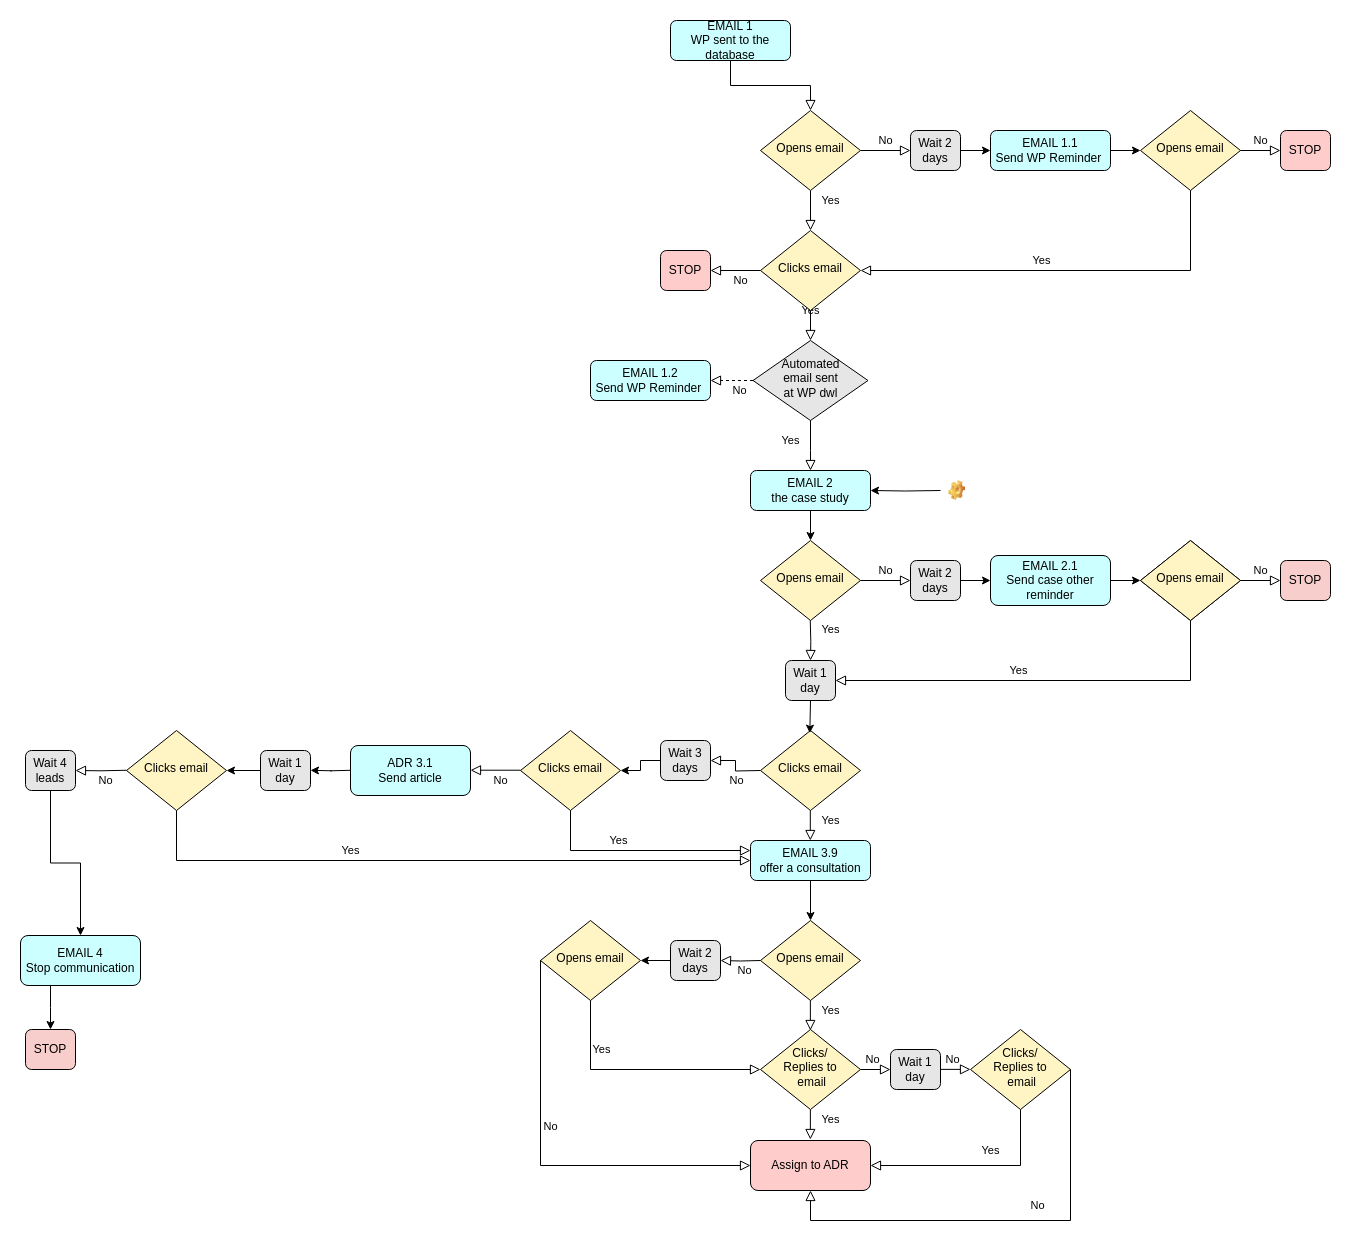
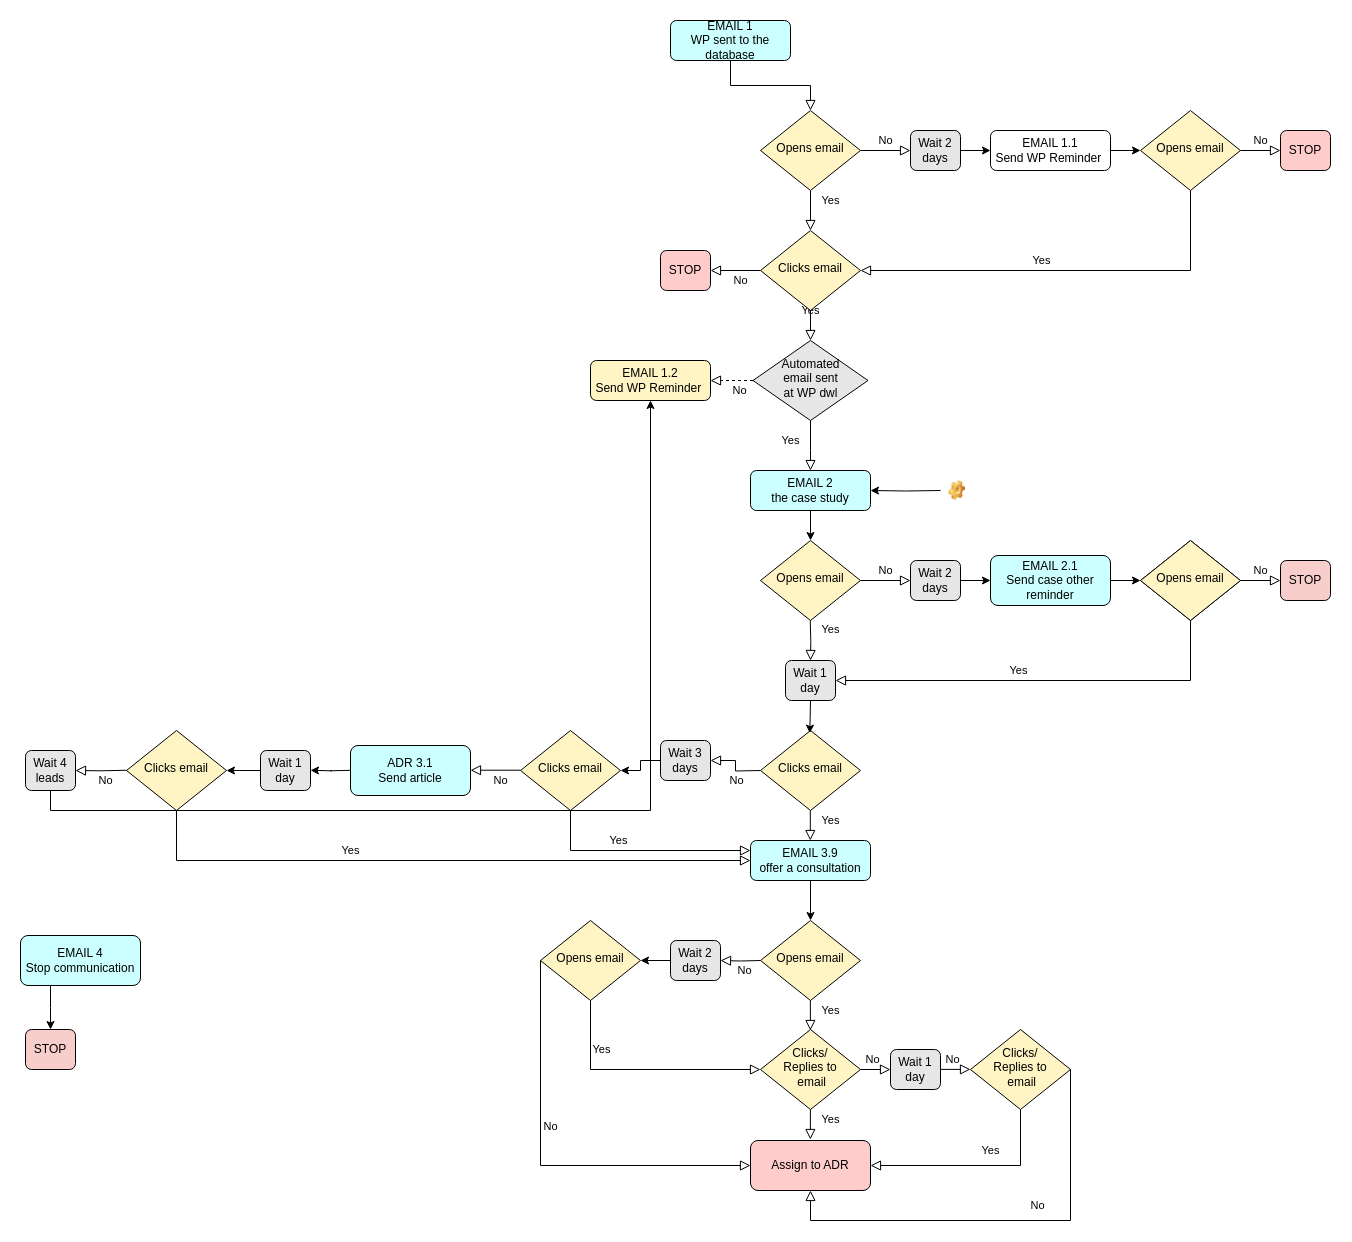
node "EMAIL 1.1 Send WP Reminder": fillcolor #ccffff -> #ffffff
node "EMAIL 1.2 Send WP Reminder": fillcolor #ccffff -> #fff4c3
edge "Wait 4 leads" -> "EMAIL 4 Stop communication": now "Wait 4 leads" -> "EMAIL 1.2 Send WP Reminder"
